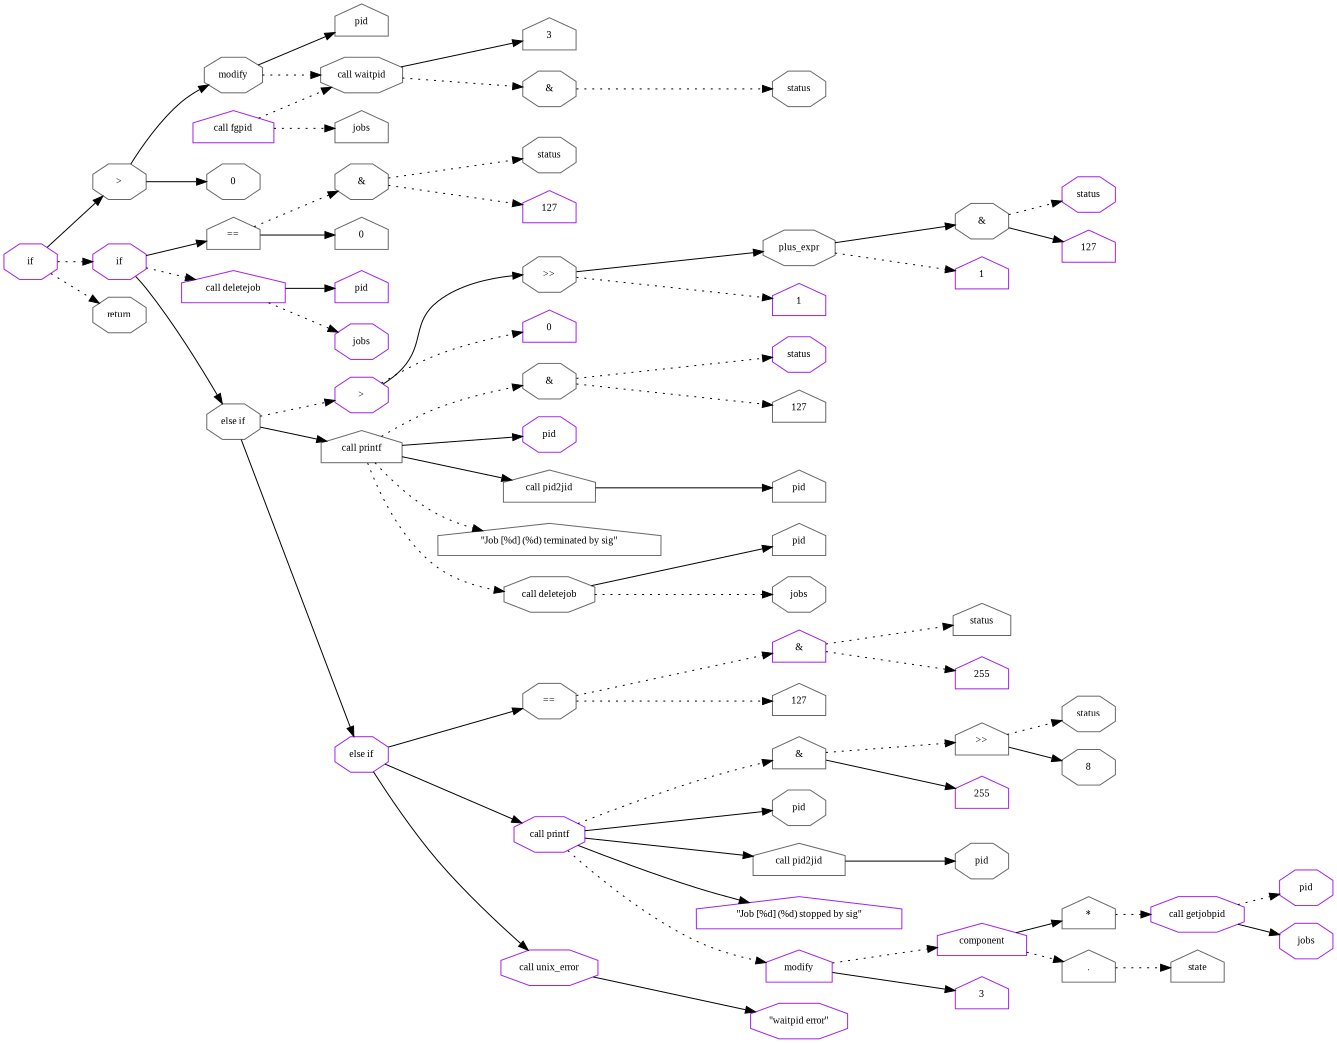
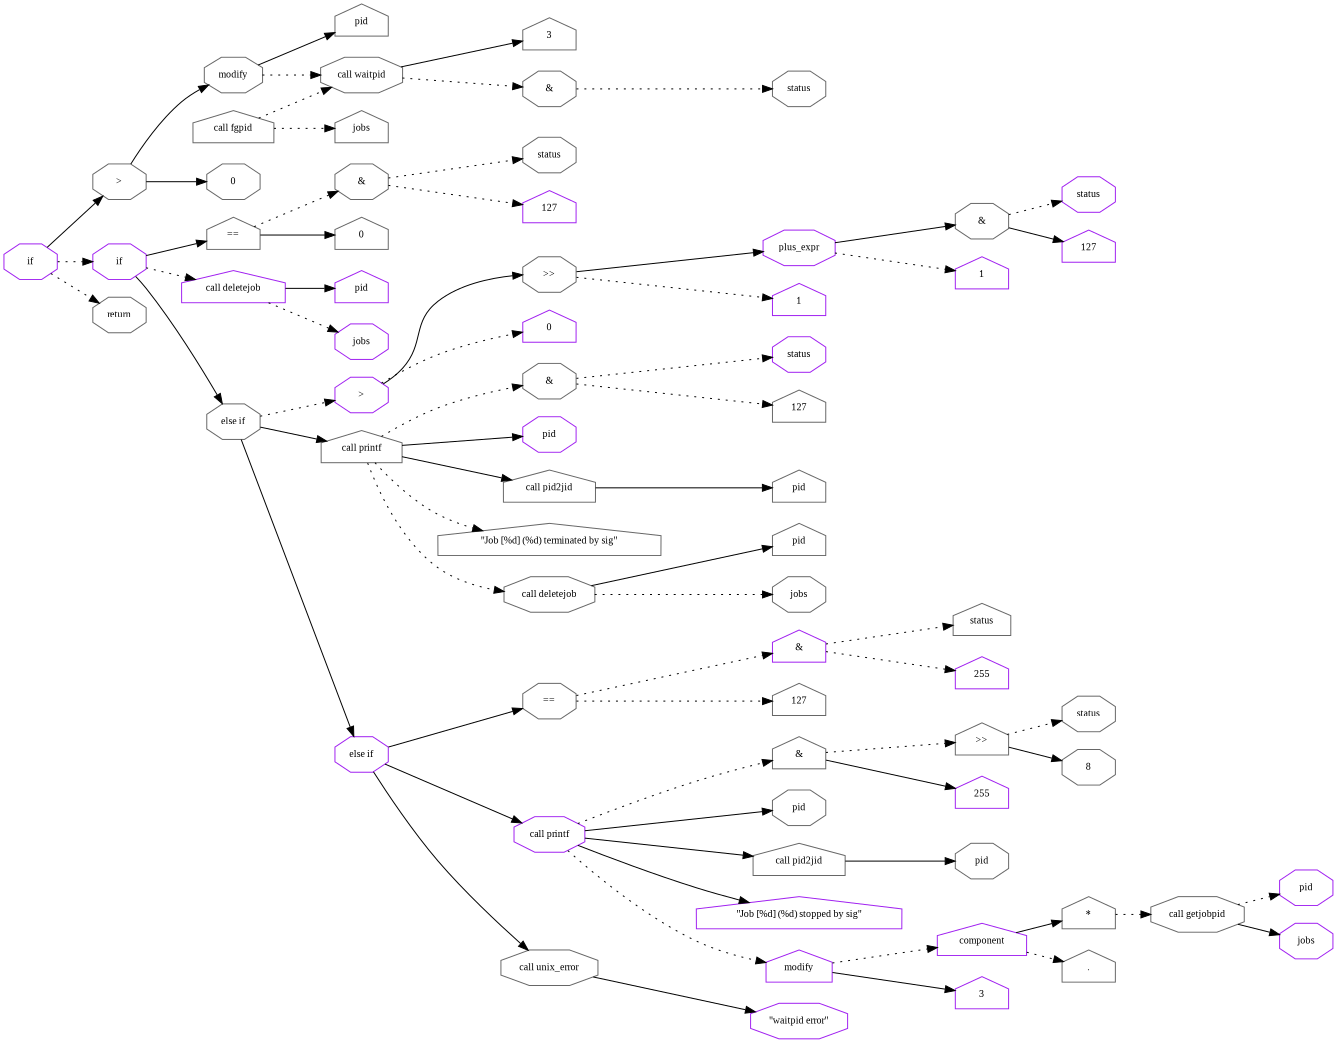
node "call fgpid": color purple -> gray40
node "plus_expr": color gray40 -> purple
node "call getjobpid": color purple -> gray40
node "call unix_error": color purple -> gray40
node "state": removed
